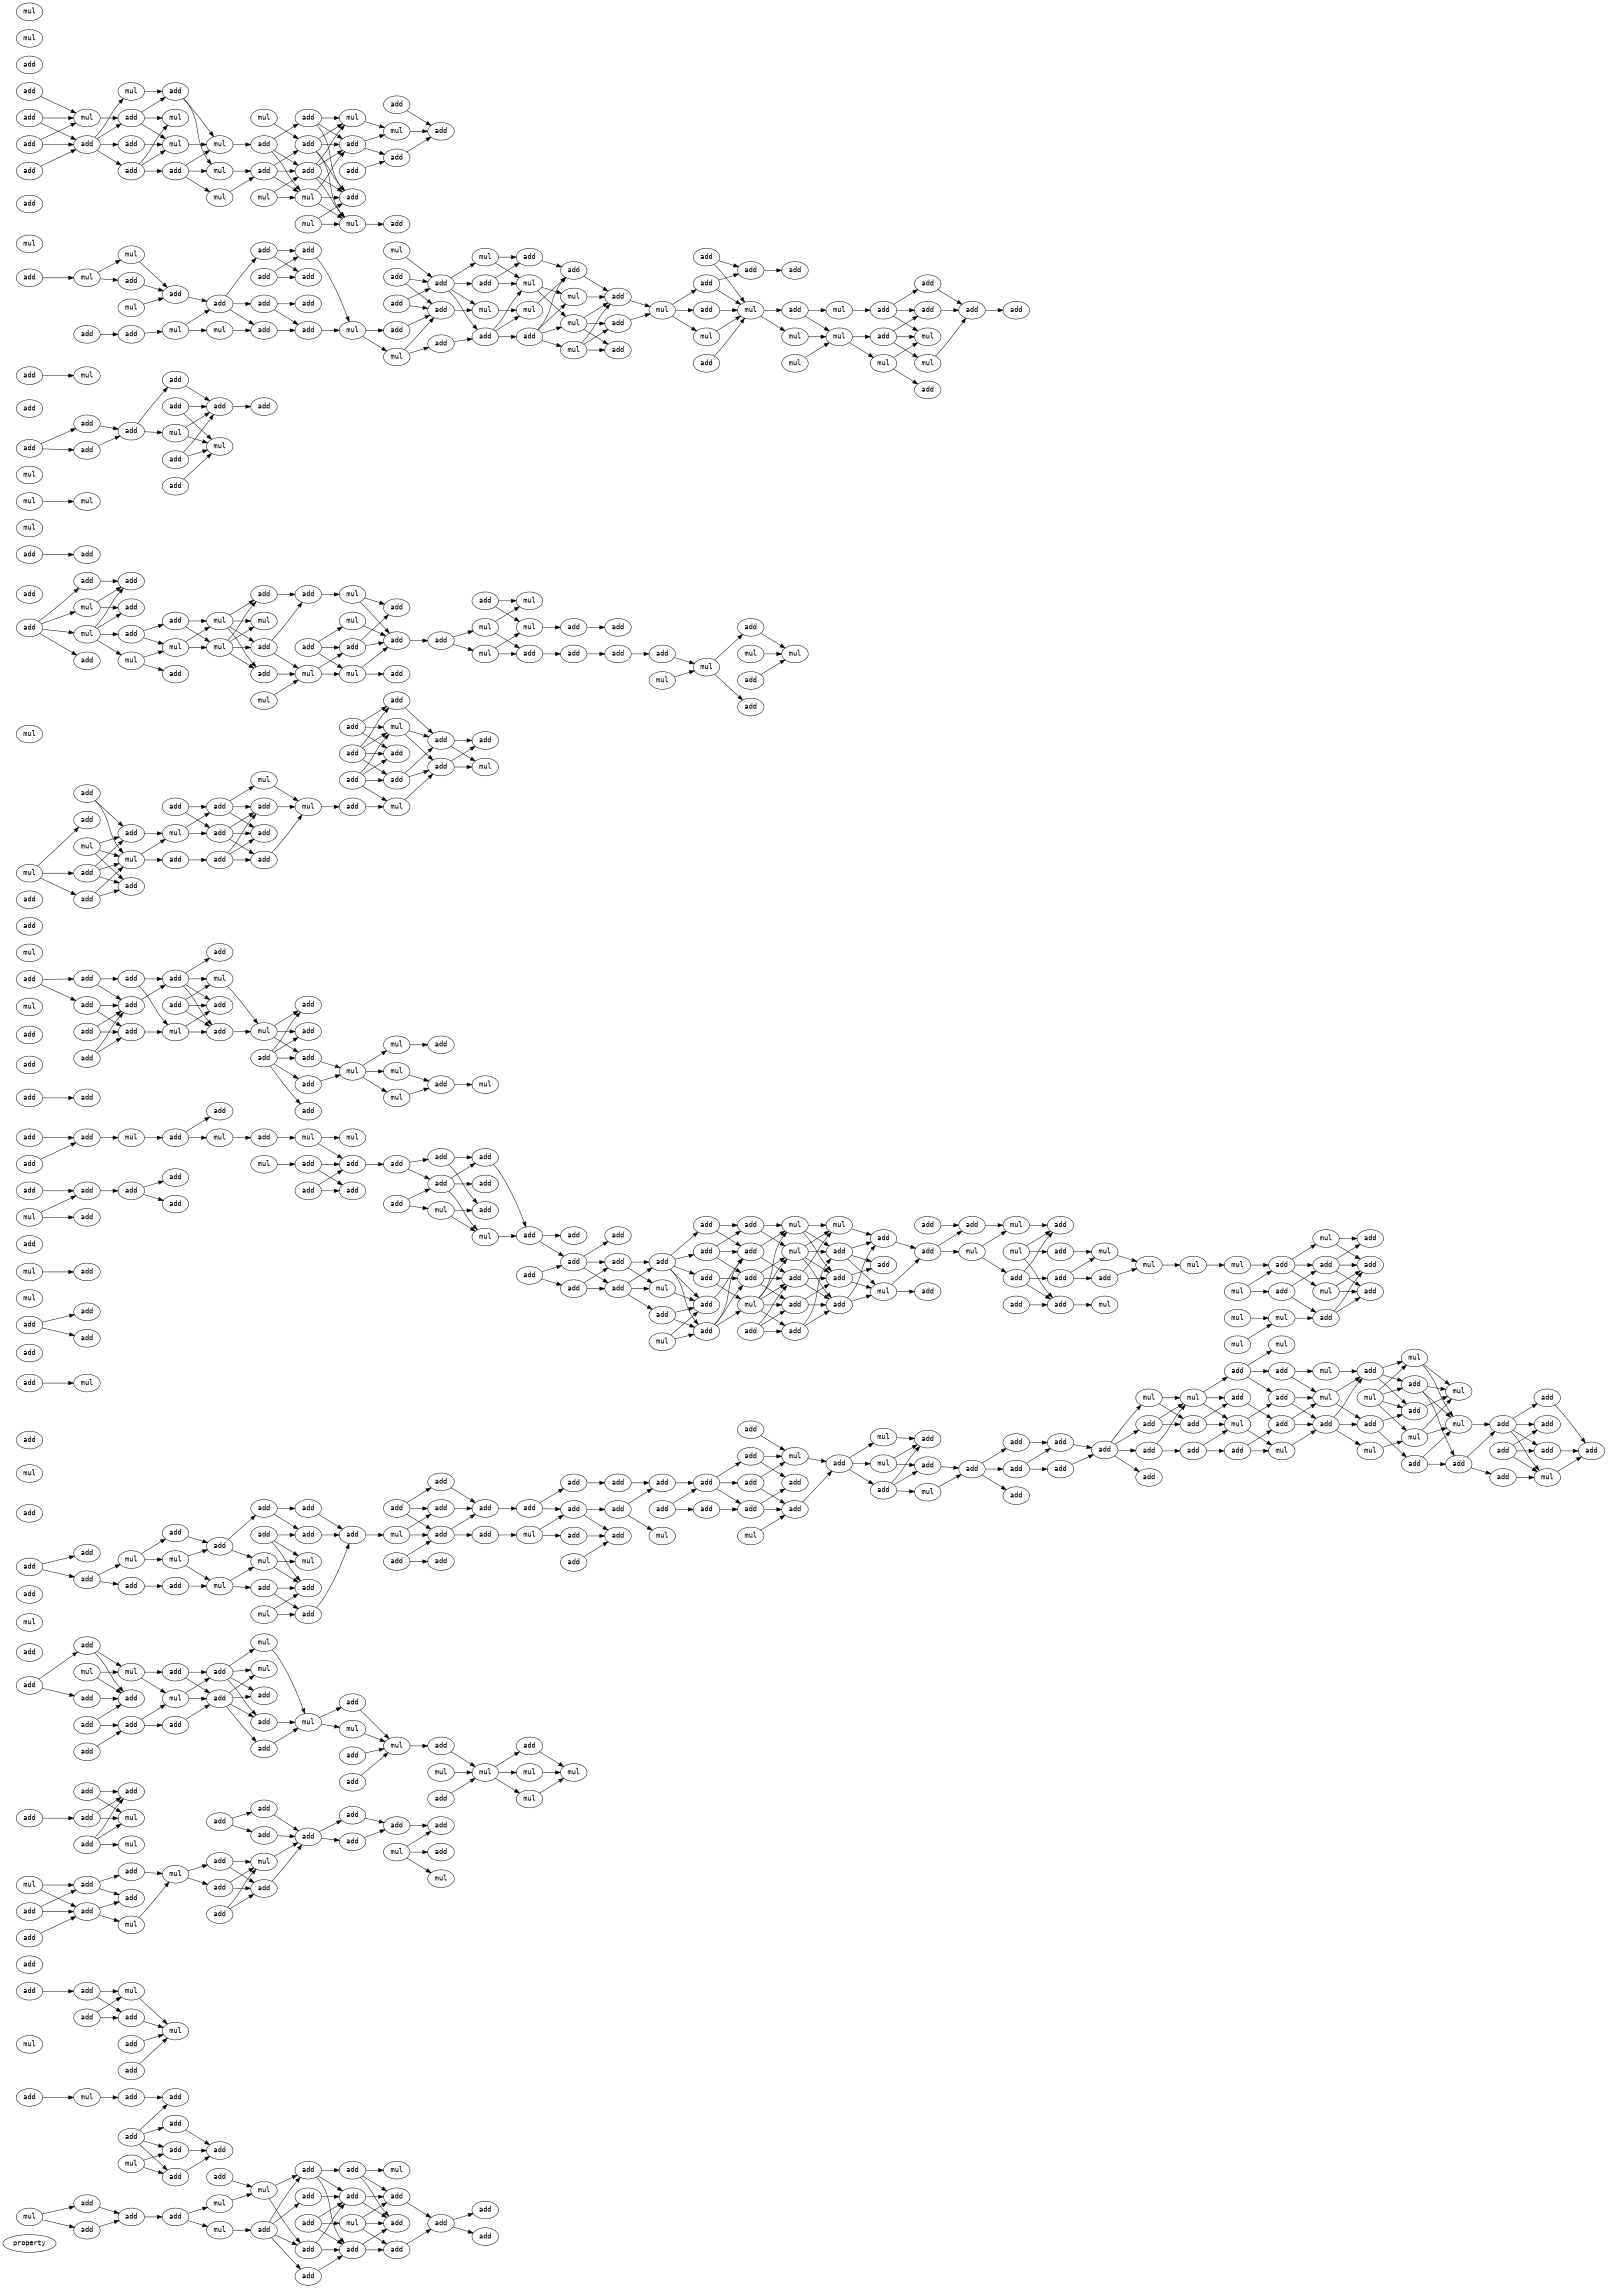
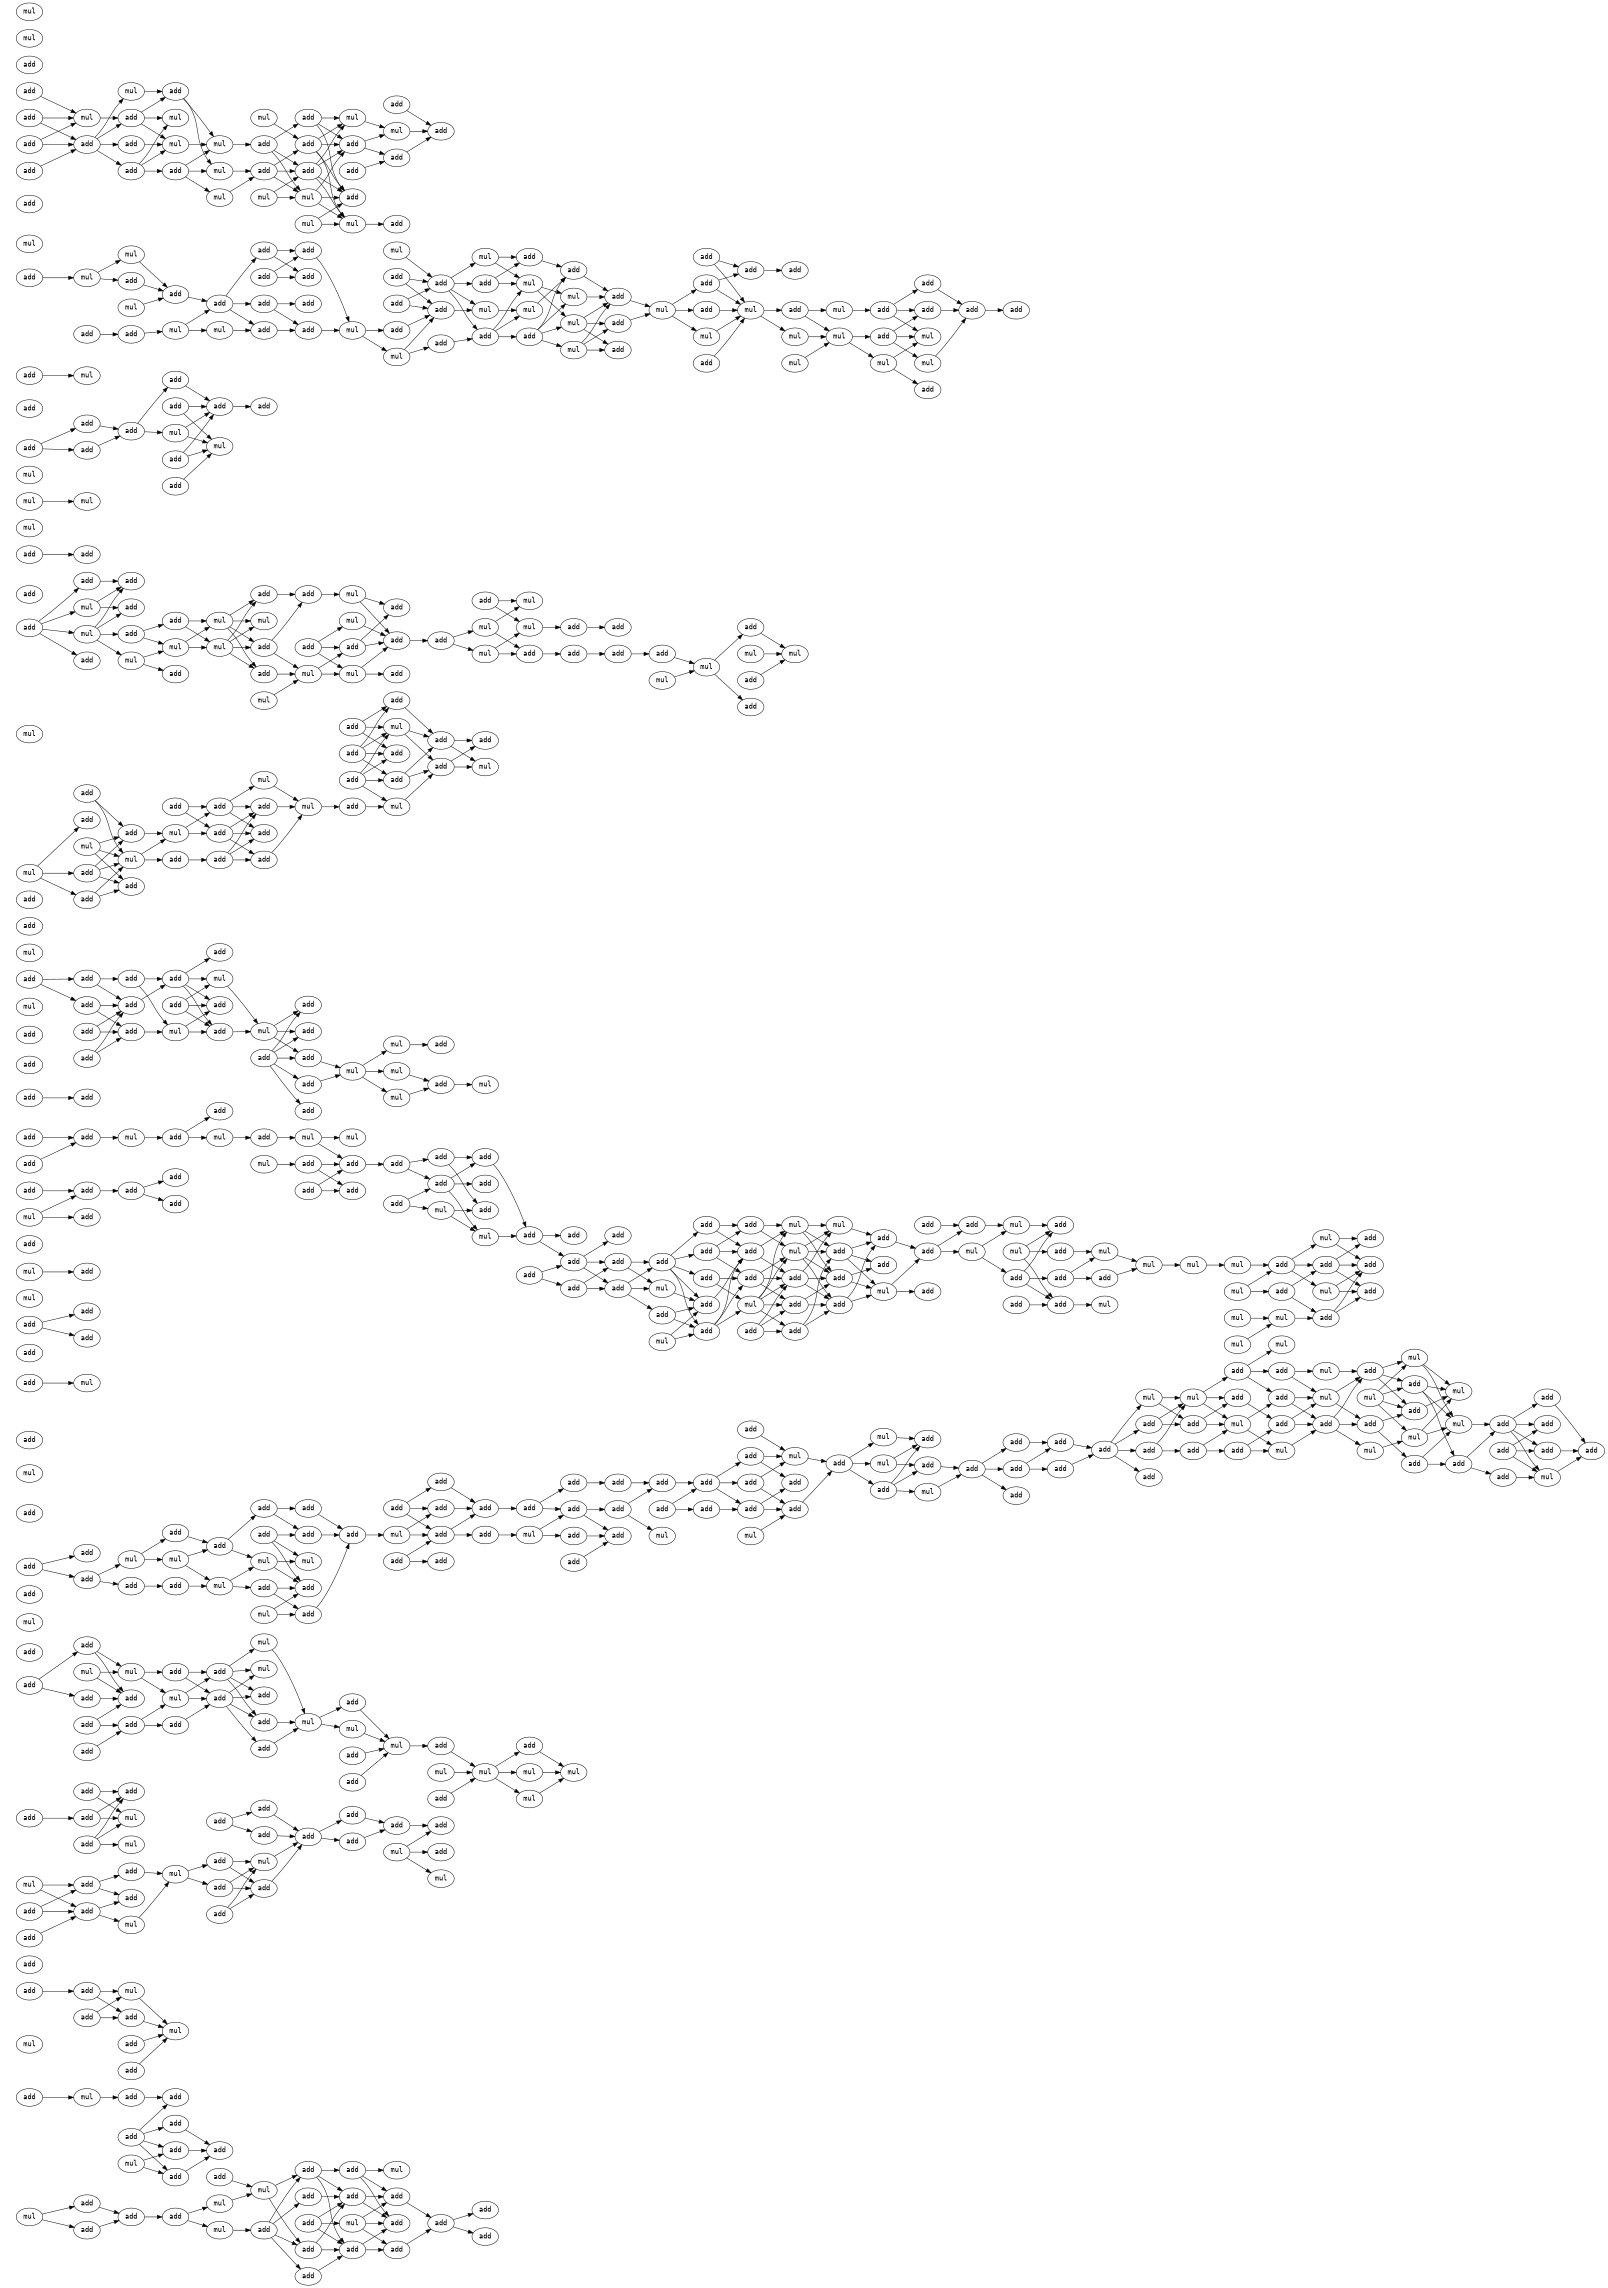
node "property": removed
